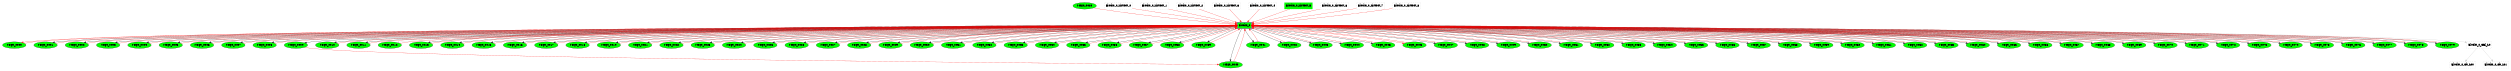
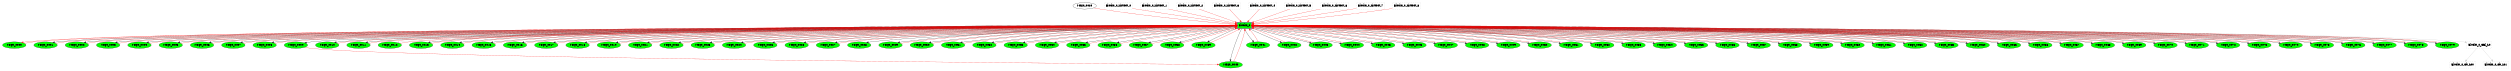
node "Msg0_0020": fillcolor green -> white
node "Block0_0_ListDst_5": fillcolor green -> white
edge "Msg0_0028" -> "Block0_0": removed
edge "Block0_0" -> "Msg0_0046": color red -> black
